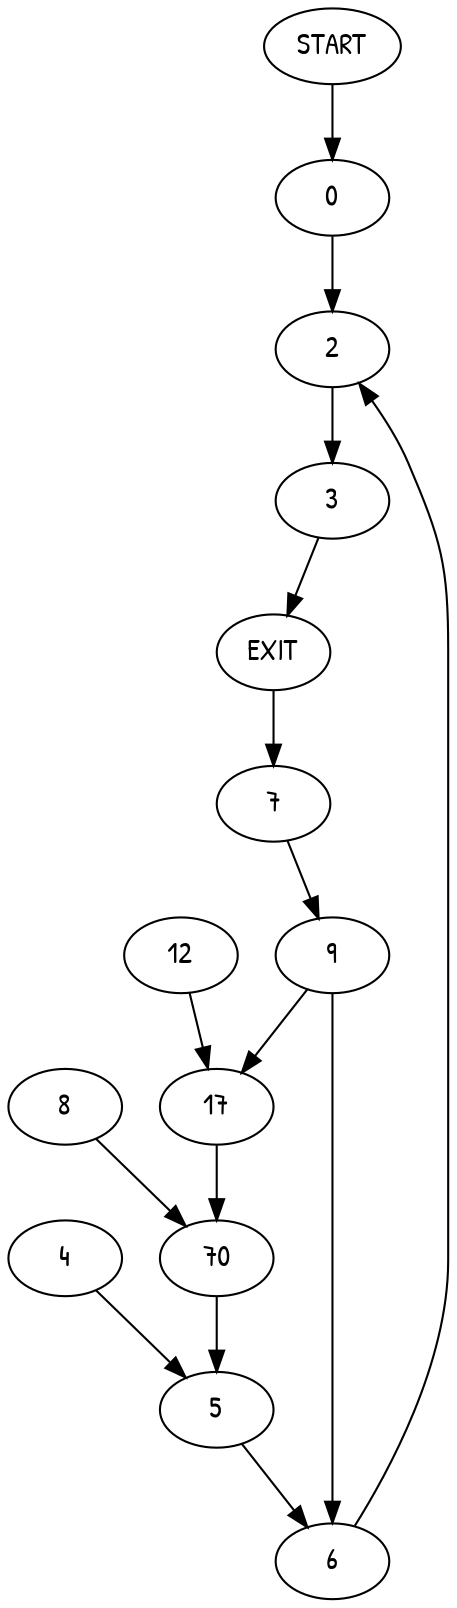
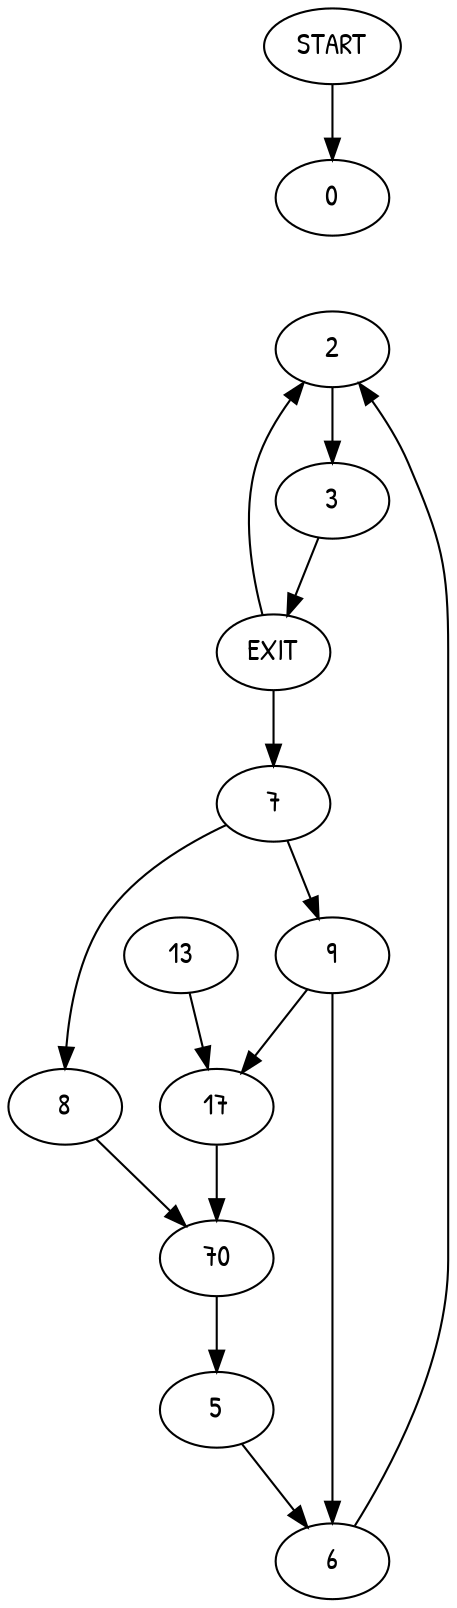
edge "0" -> "2": now "EXIT" -> "2"
edge "7" -> "8": added
node "12": label "12" -> "13"
node "4": removed
